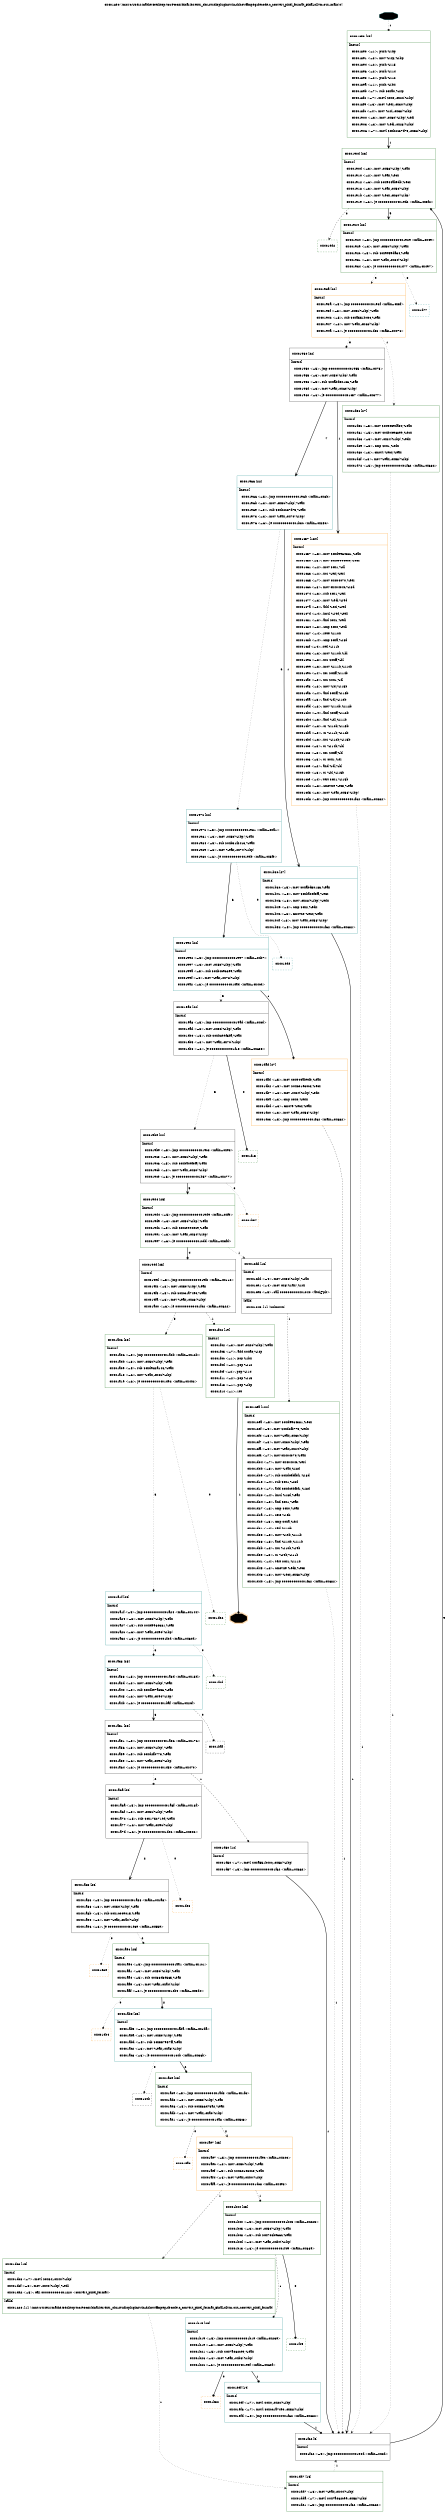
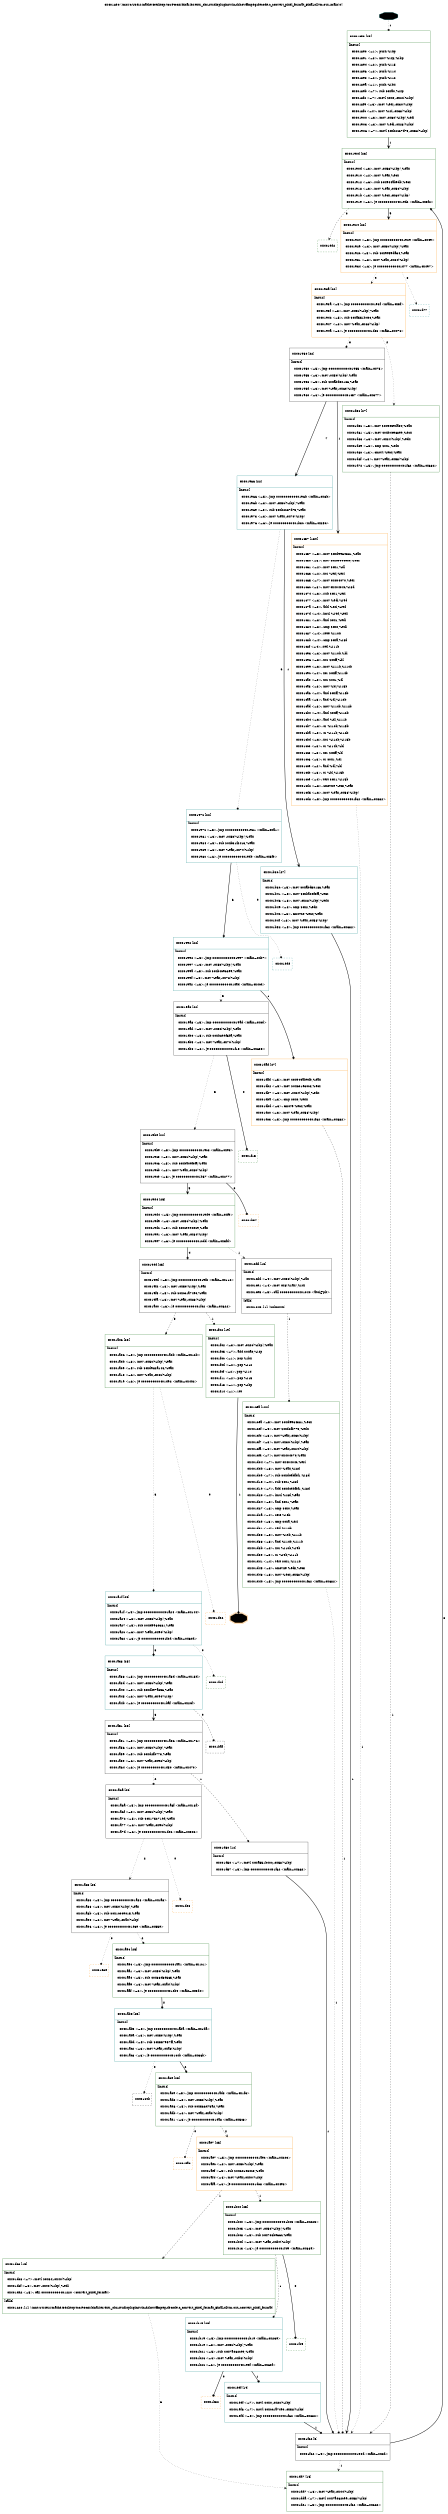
node "0x401924 [22]": color darkgreen -> darkorange
edge "0x40193a [22]" -> "0x401d5c [27]": label " 1" -> " 2"
edge "0x4019be [22]" -> "0x401b57": style dotted -> bold
edge "0x401d5c [27]" -> "0x401f62 [5]": style dotted -> dashed
node "0x401d92": color darkgreen -> darkorange
edge "0x401f62 [5]" -> "0x40190d [23]": label " 9" -> " 8"
edge "0x401a1f [25]" -> "0x401a38 [25]": style dashed -> bold
edge "0x401a6a [25]" -> "0x401a83 [25]": style bold -> dotted
node "0x401eb4": removed
edge "0x401dc8 [15]" -> "0x401dd7 [15]": label " 1" -> " 6"
edge "0x401dd7 [15]" -> "0x401f62 [5]": reversed
